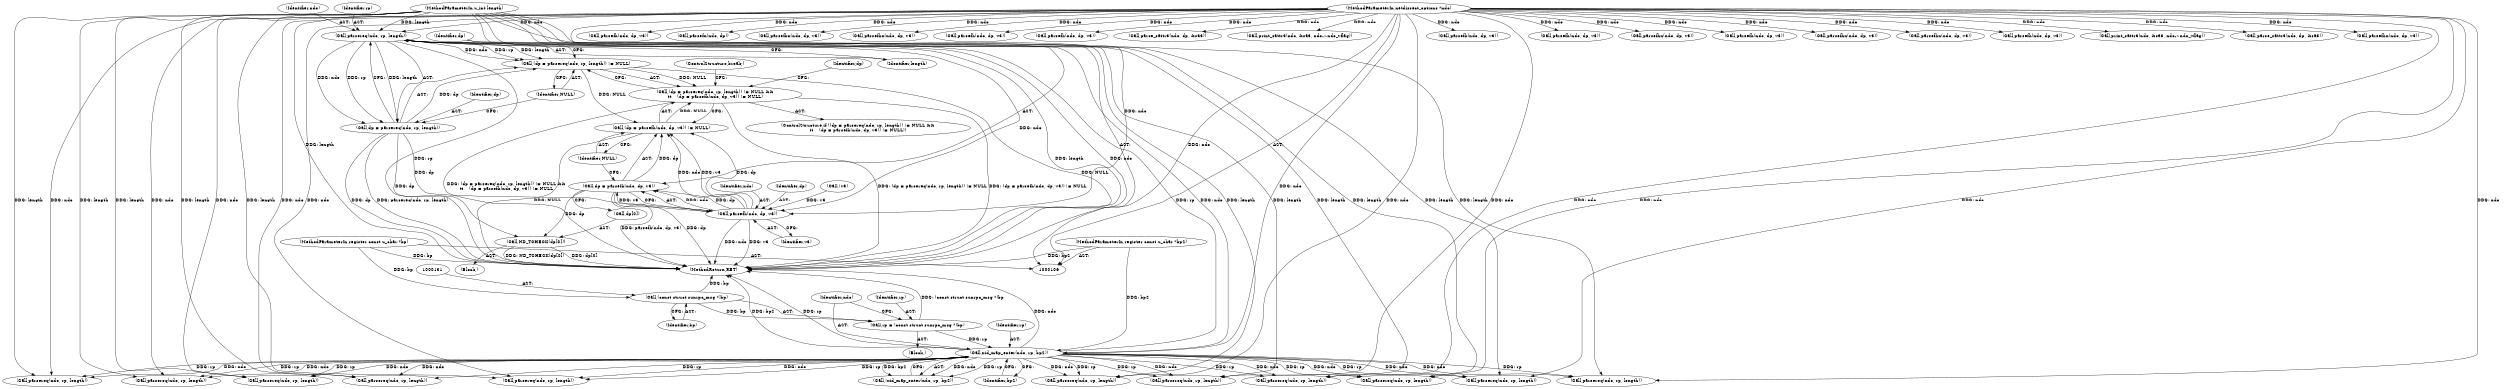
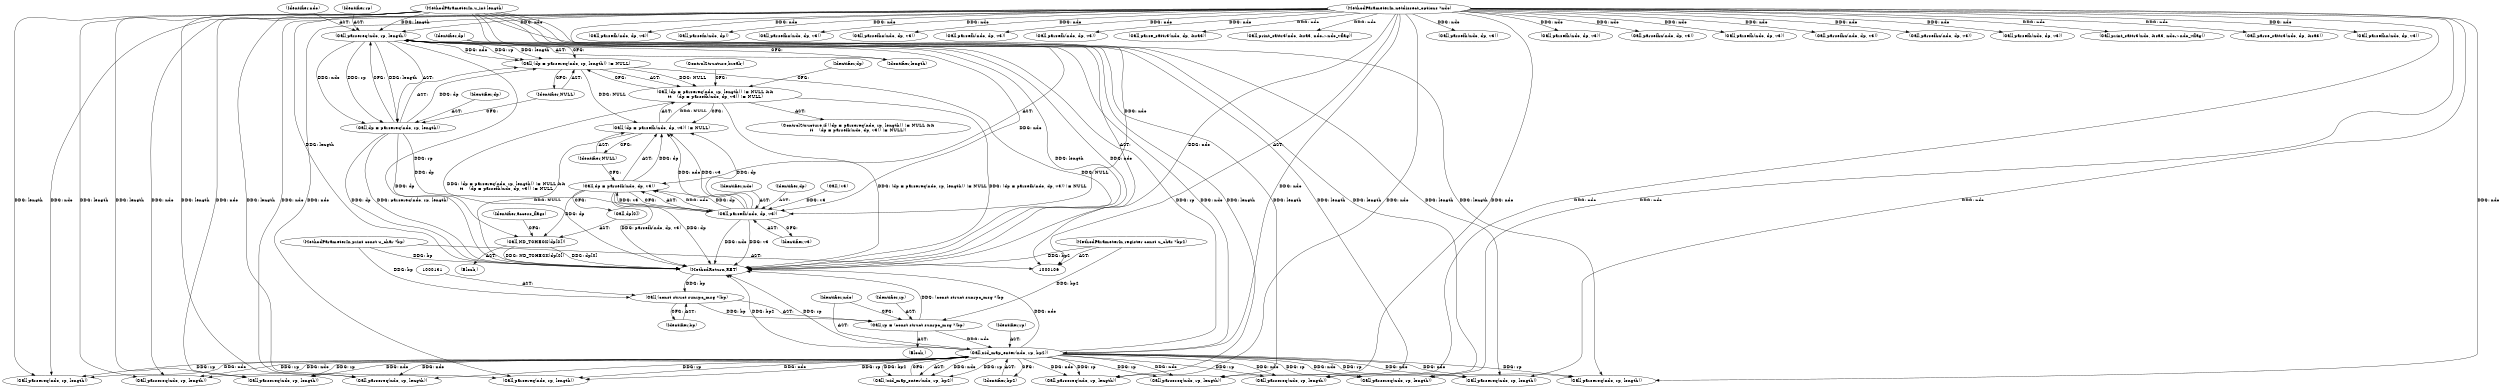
node "(Identifier,access_flags)": added
node "(MethodParameterIn,register const u_char *bp)": label "(MethodParameterIn,register const u_char *bp)" -> "(MethodParameterIn,print const u_char *bp)"
edge "(Call,(const struct sunrpc_msg *)bp)" -> "(MethodReturn,RET)": reversed
edge "(MethodParameterIn,register const u_char *bp2)" -> "(Call,xid_map_enter(ndo, rp, bp2))": now "(MethodParameterIn,register const u_char *bp2)" -> "(Call,rp = (const struct sunrpc_msg *)bp)"
edge "(Call,rp = (const struct sunrpc_msg *)bp)" -> "(Call,xid_map_enter(ndo, rp, bp2))": label "DDG: rp" -> "DDG: ndo"
edge "(Identifier,bp2)" -> "(Call,xid_map_enter(ndo, rp, bp2))": label "CFG: " -> "AST: "
